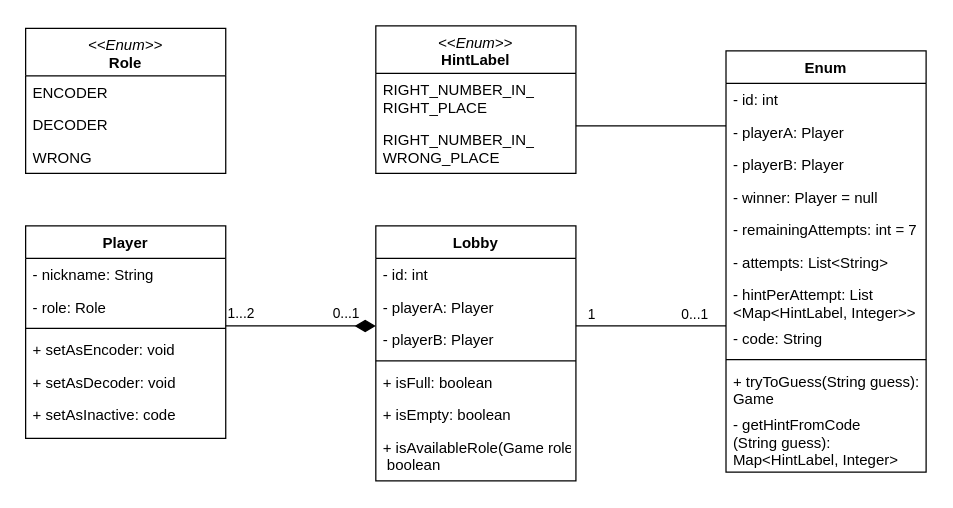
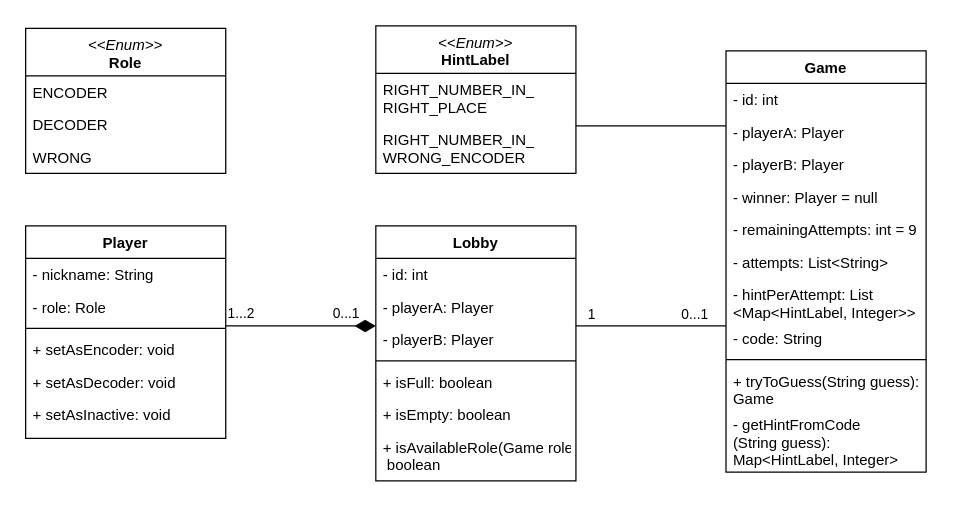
node "Enum": label "Enum" -> "Game"
node "RIGHT_NUMBER_IN_ WRONG_PLACE": label "RIGHT_NUMBER_IN_ WRONG_PLACE" -> "RIGHT_NUMBER_IN_ WRONG_ENCODER"
node "- remainingAttempts: int = 7": label "- remainingAttempts: int = 7" -> "- remainingAttempts: int = 9"
node "+ setAsInactive: code": label "+ setAsInactive: code" -> "+ setAsInactive: void"
